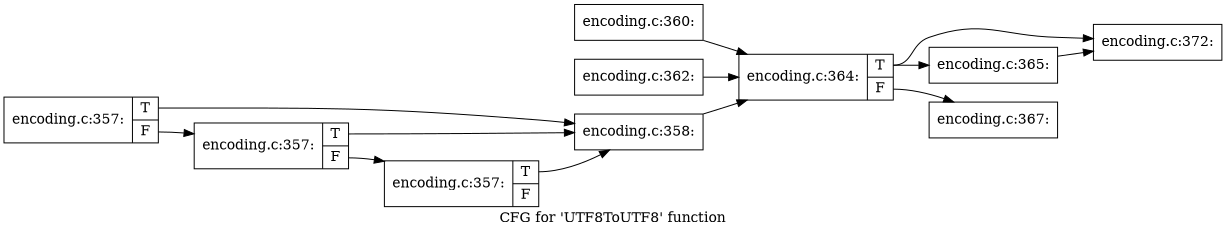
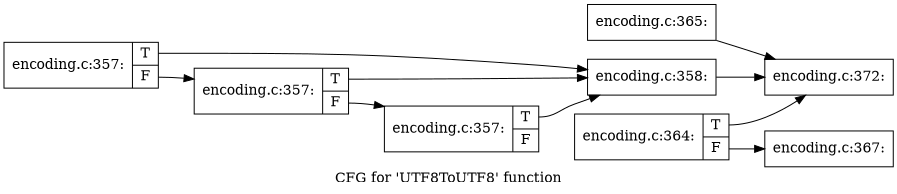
node "encoding.c:360:": removed
edge "encoding.c:364:" -> "encoding.c:365:": removed
node "encoding.c:362:": removed
edge "encoding.c:358:" -> "encoding.c:364:": now "encoding.c:358:" -> "encoding.c:372:"
